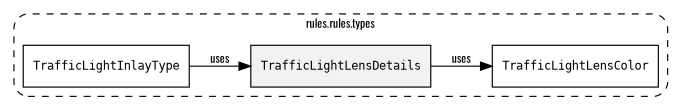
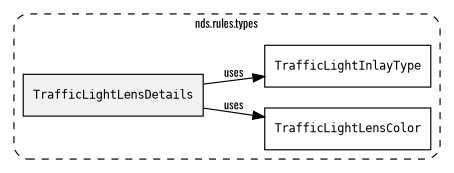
cluster "rules.rules.types": label "rules.rules.types" -> "nds.rules.types"
edge "TrafficLightInlayType" -> "TrafficLightLensDetails": reversed
